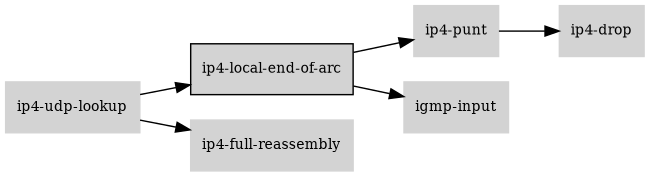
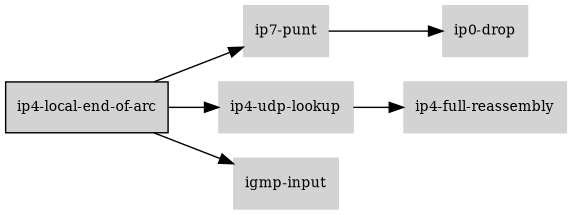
node "ip4-punt": label "ip4-punt" -> "ip7-punt"
node "ip4-drop": label "ip4-drop" -> "ip0-drop"
edge "ip4-udp-lookup" -> "ip4-local-end-of-arc": reversed
